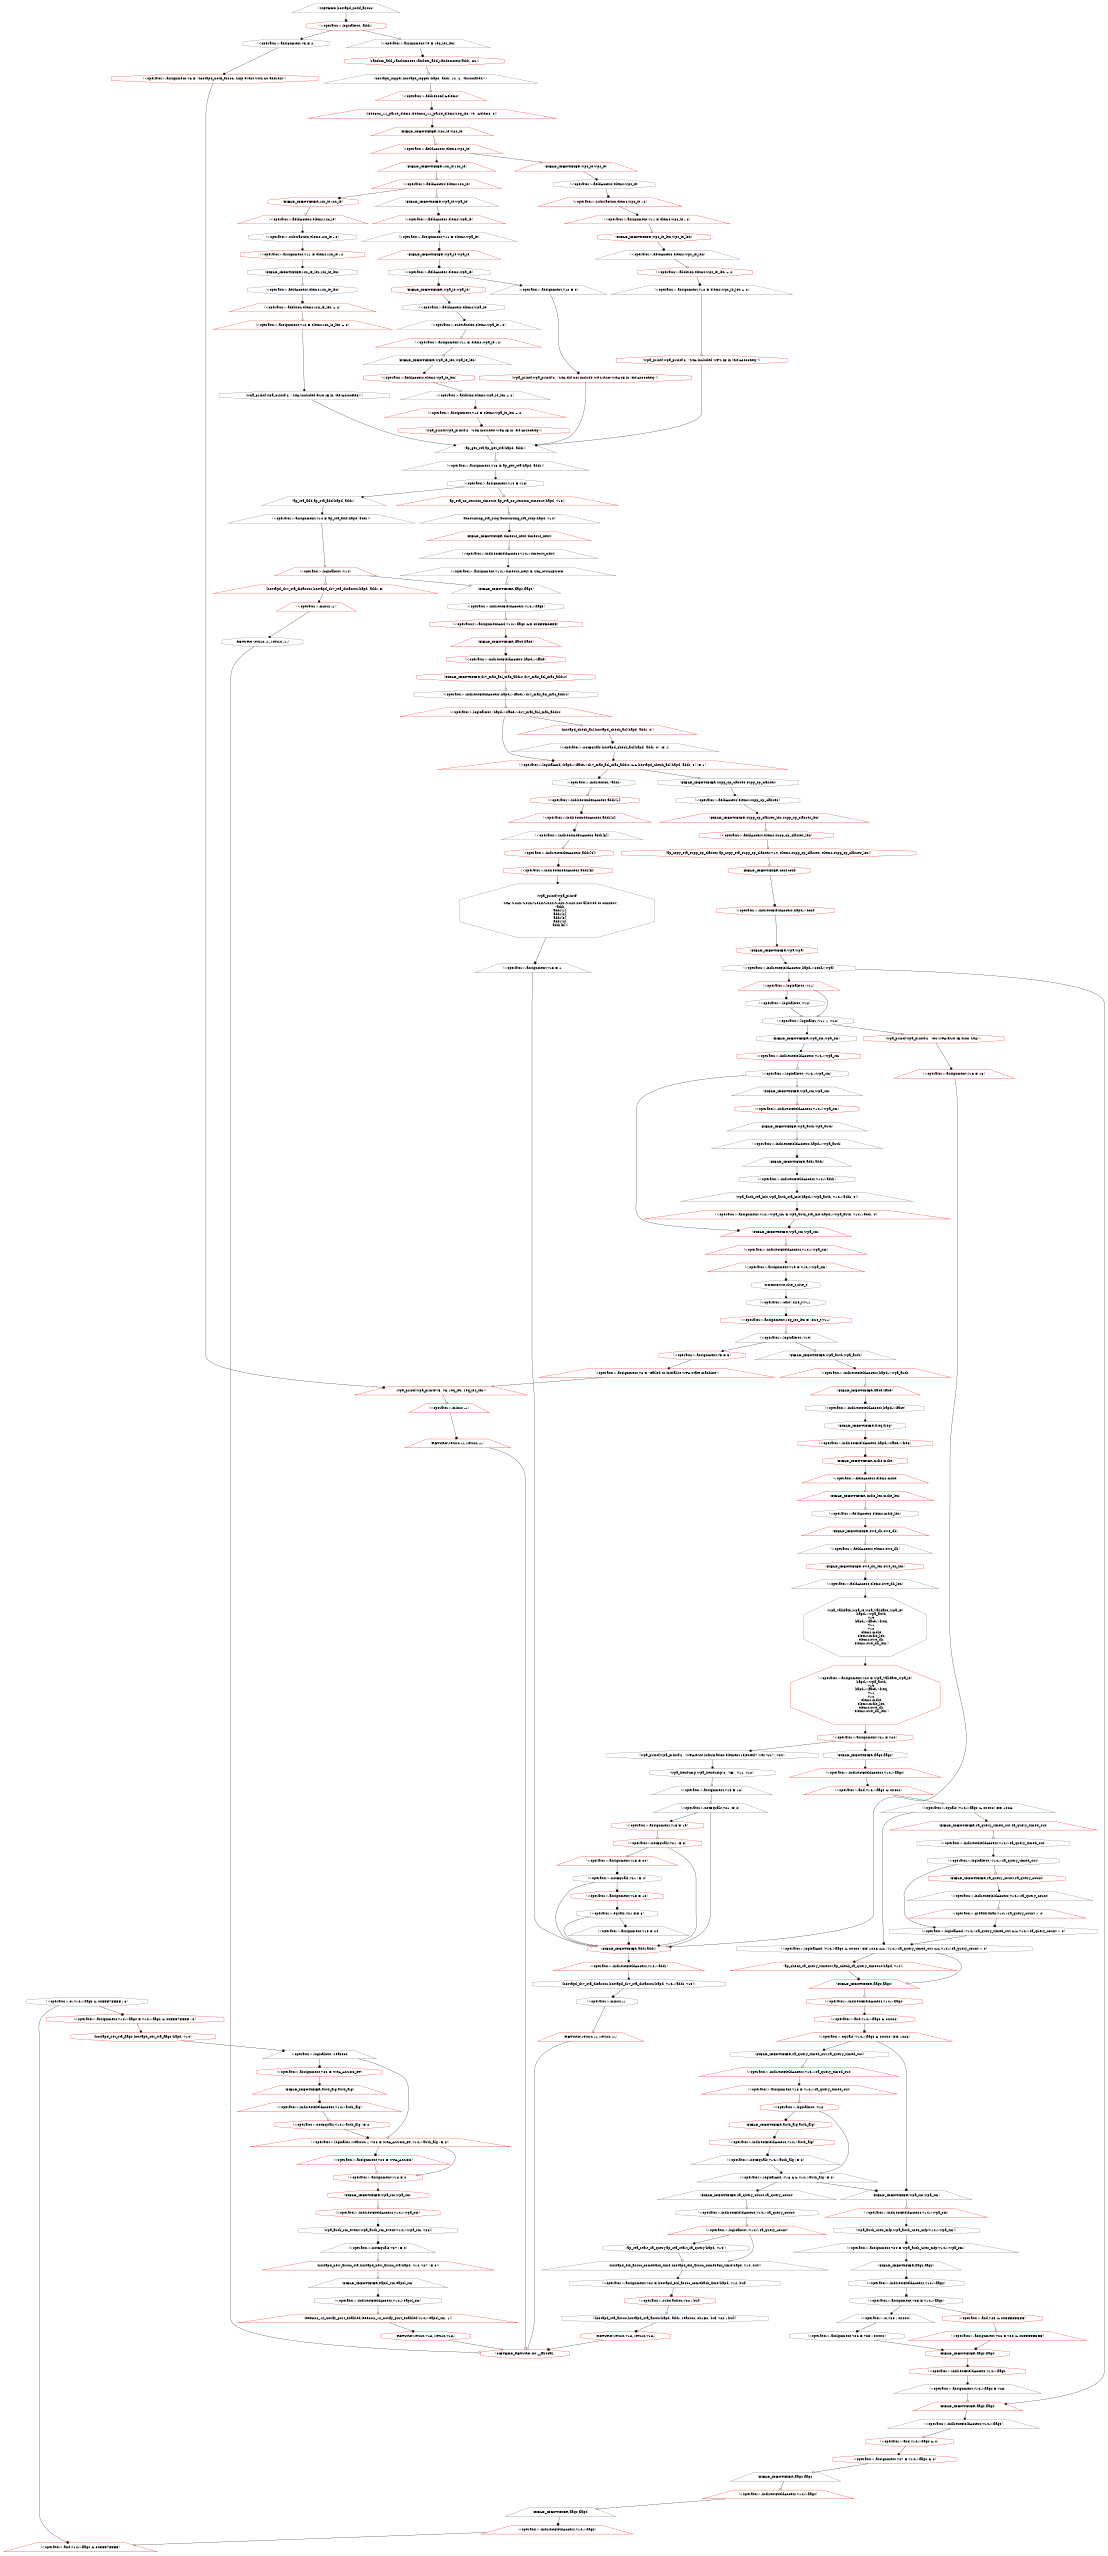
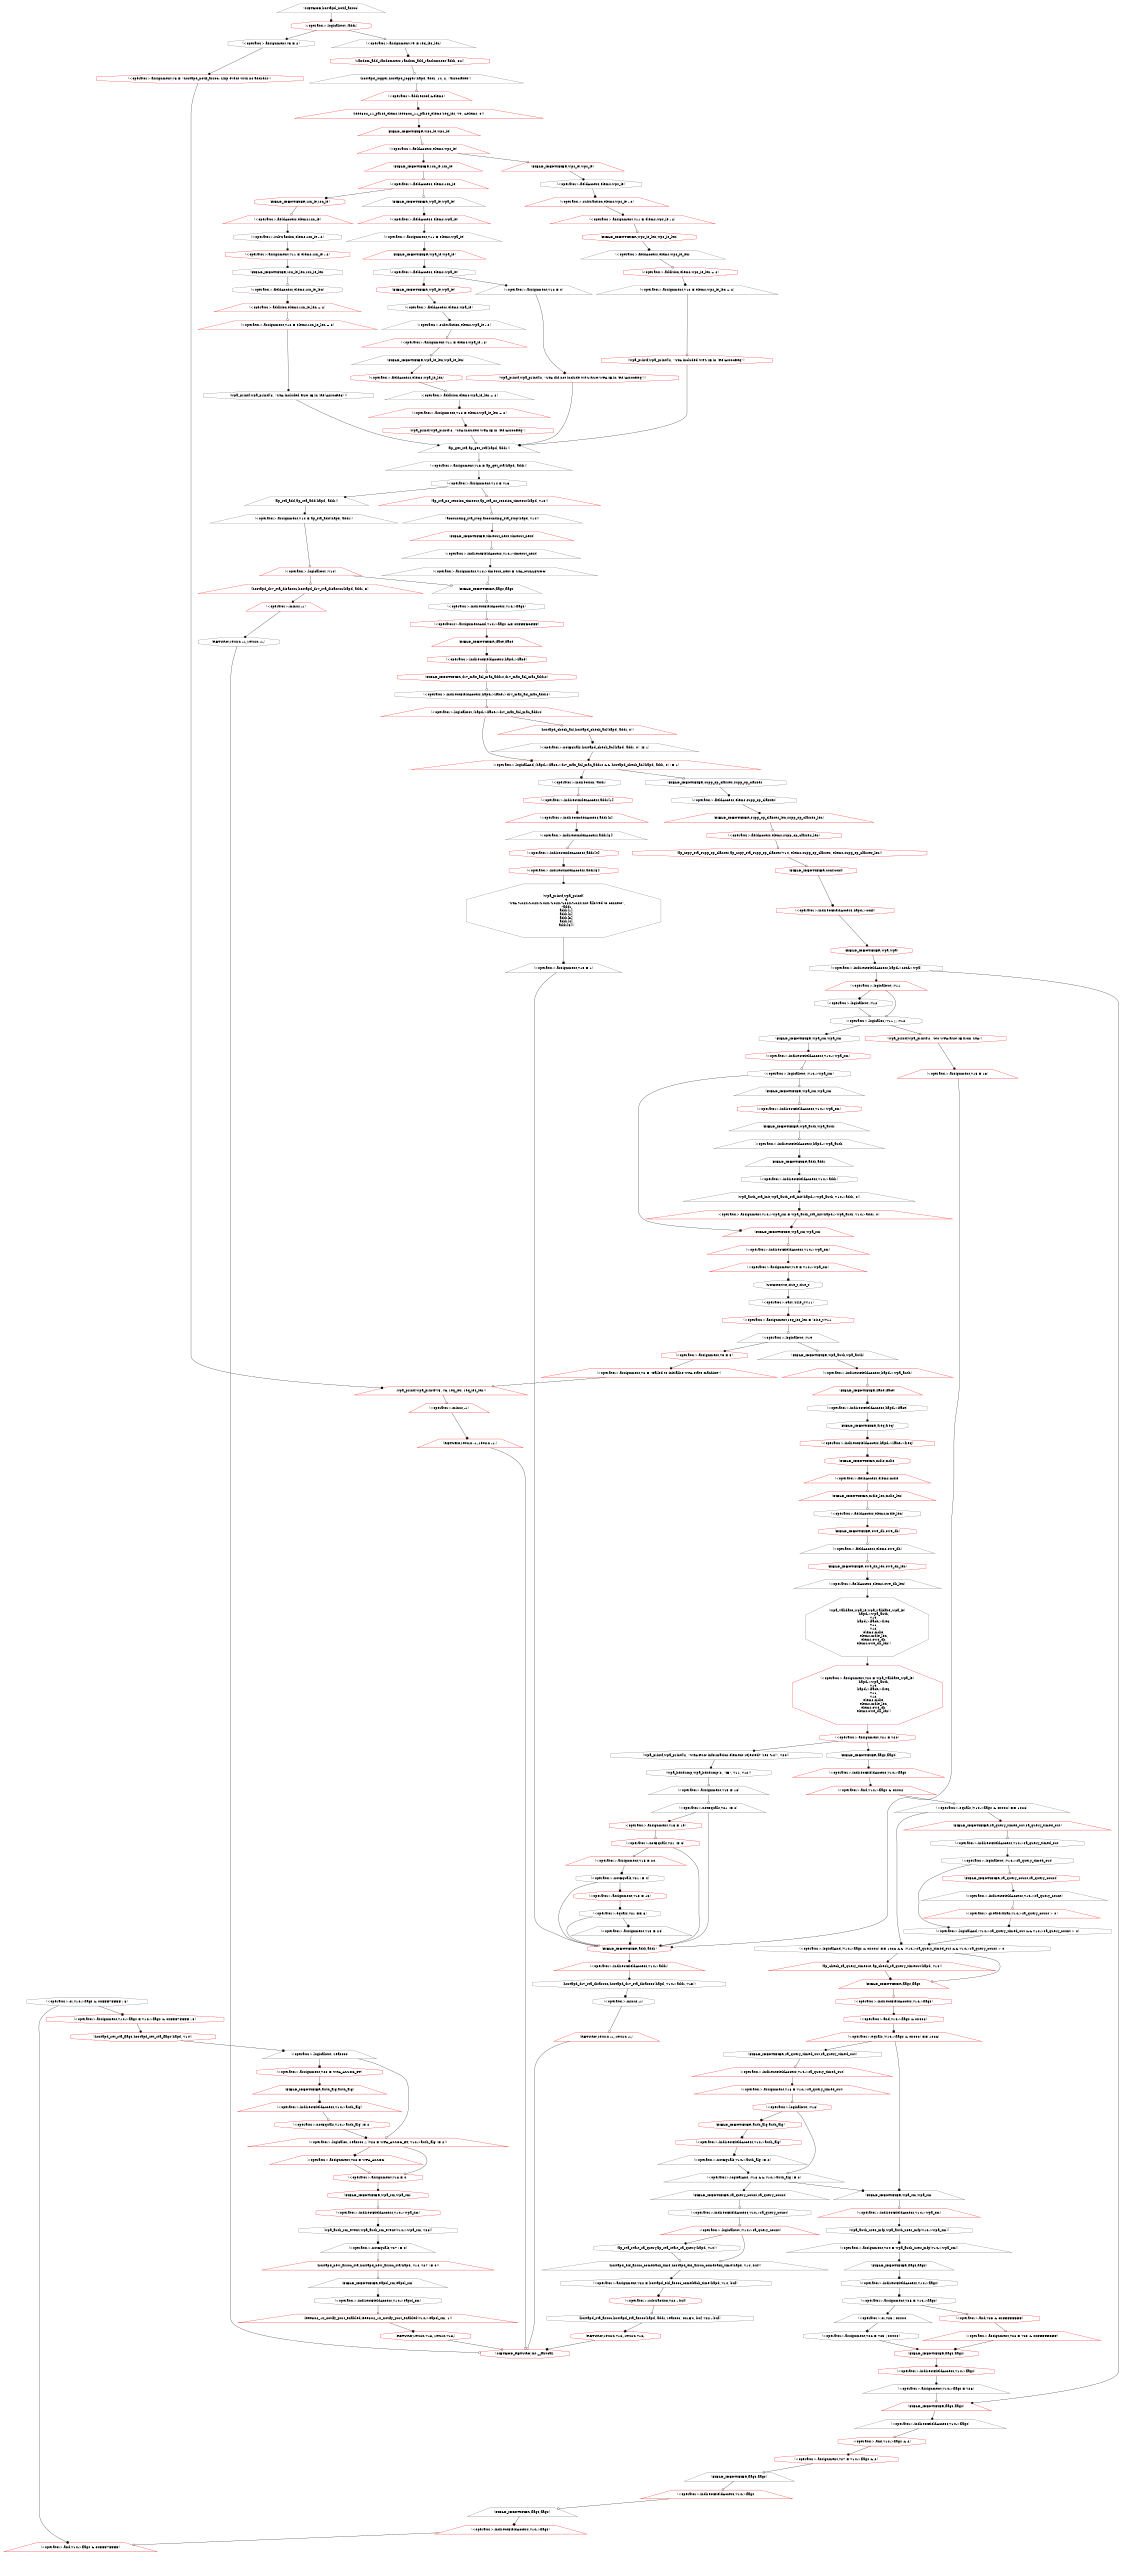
node "(FIELD_IDENTIFIER,owe_dh,owe_dh)": shape trapezium -> octagon
